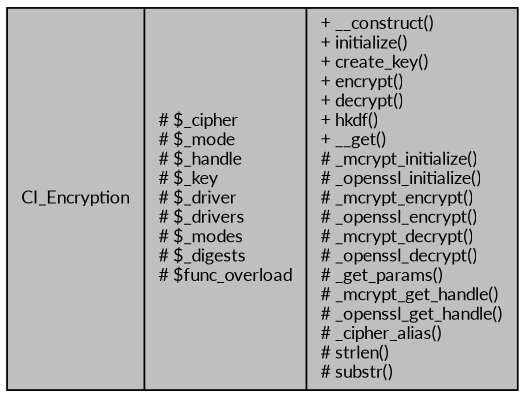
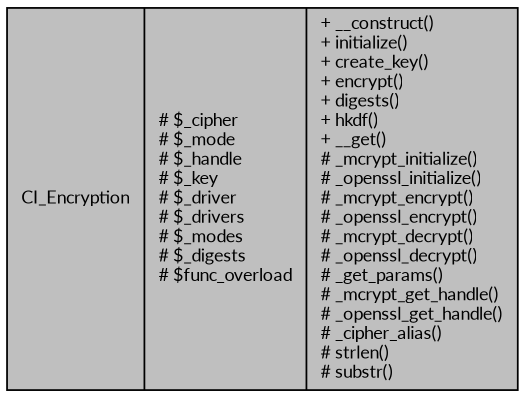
node "CI_Encryption": text "+ decrypt()" -> "+ digests()"
